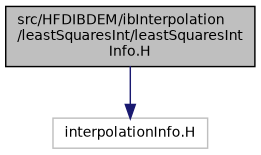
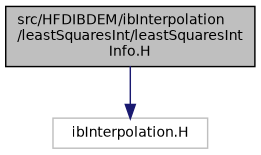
node "interpolationInfo.H": label "interpolationInfo.H" -> "ibInterpolation.H"
